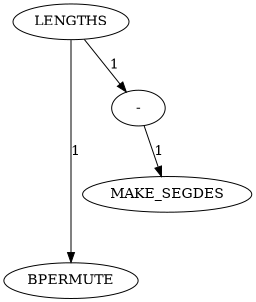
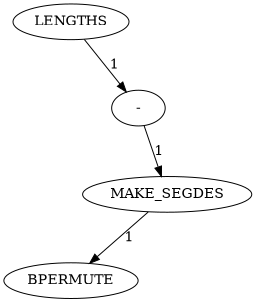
edge "LENGTHS" -> "BPERMUTE": now "MAKE_SEGDES" -> "BPERMUTE"
